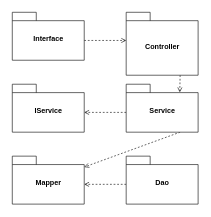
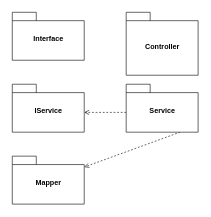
edge "Interface" -> "Controller": removed
edge "Controller" -> "Service": removed
node "Dao": removed
edge "Dao" -> "Mapper": removed
